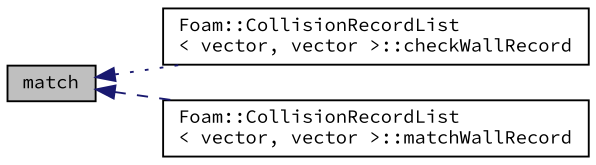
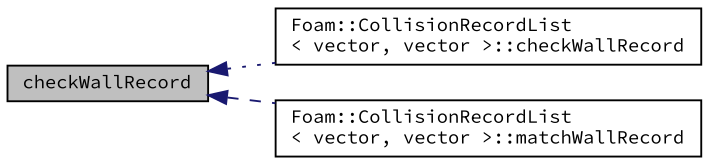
node "match": label "match" -> "checkWallRecord"
